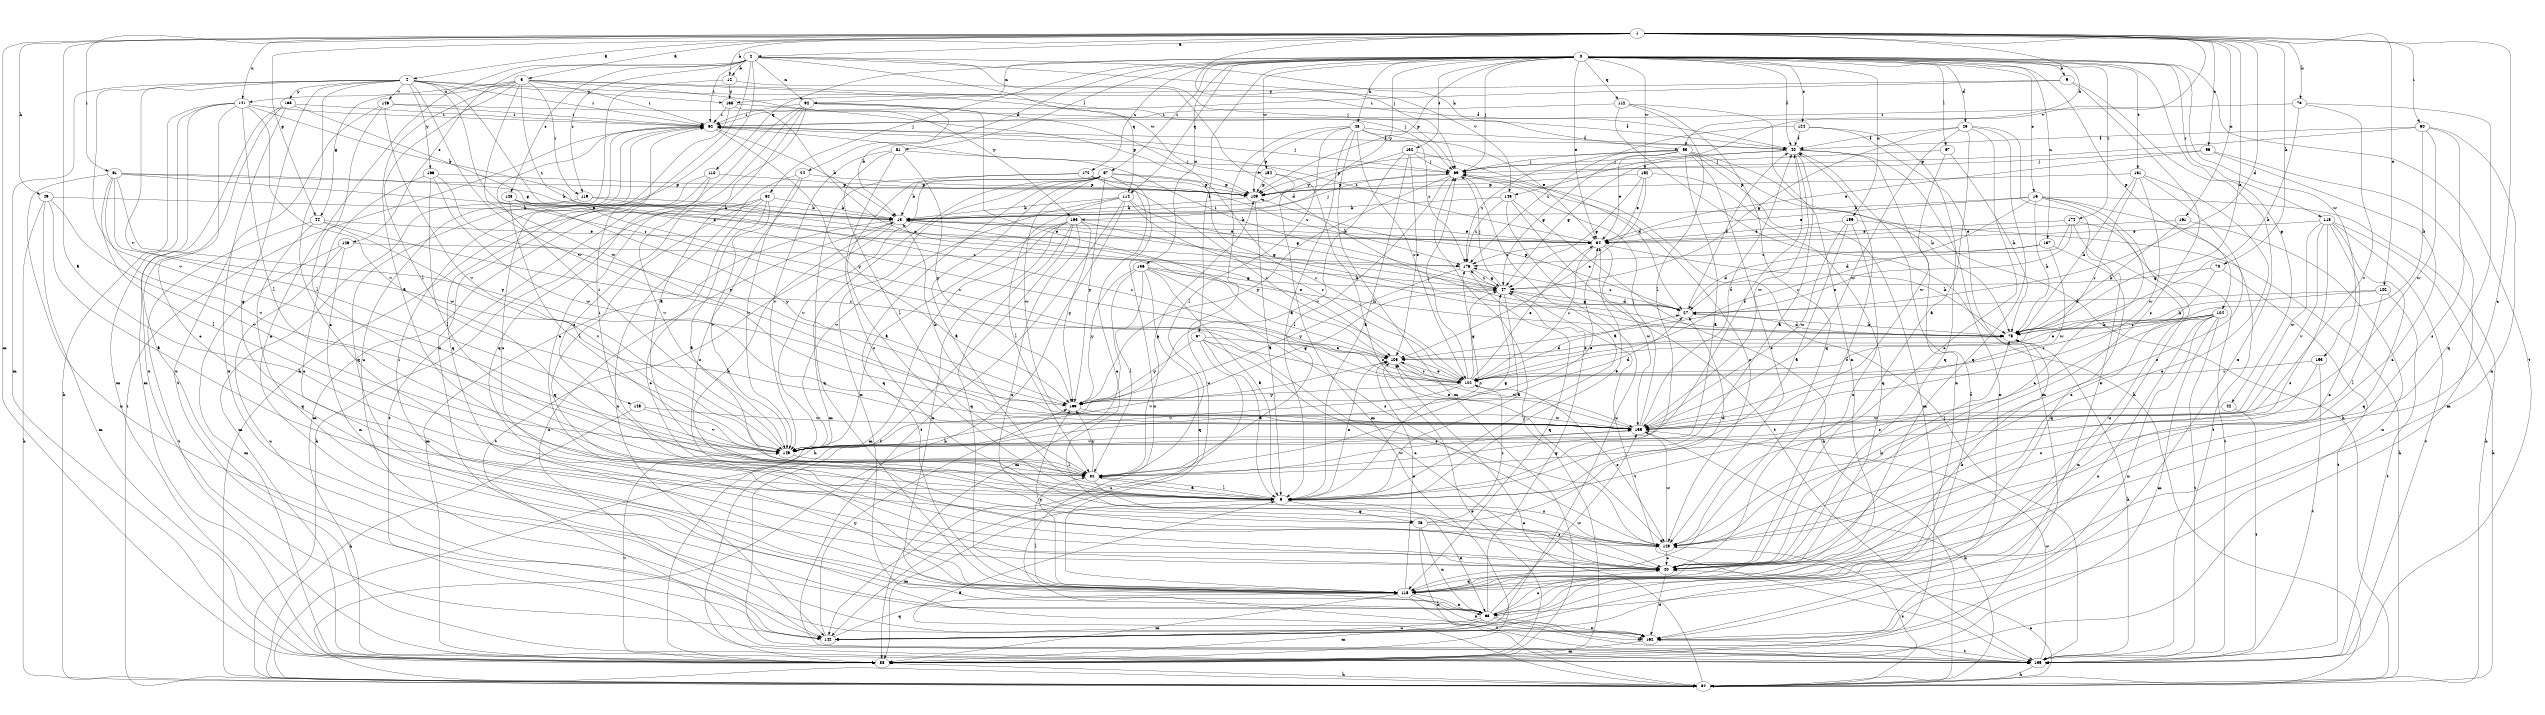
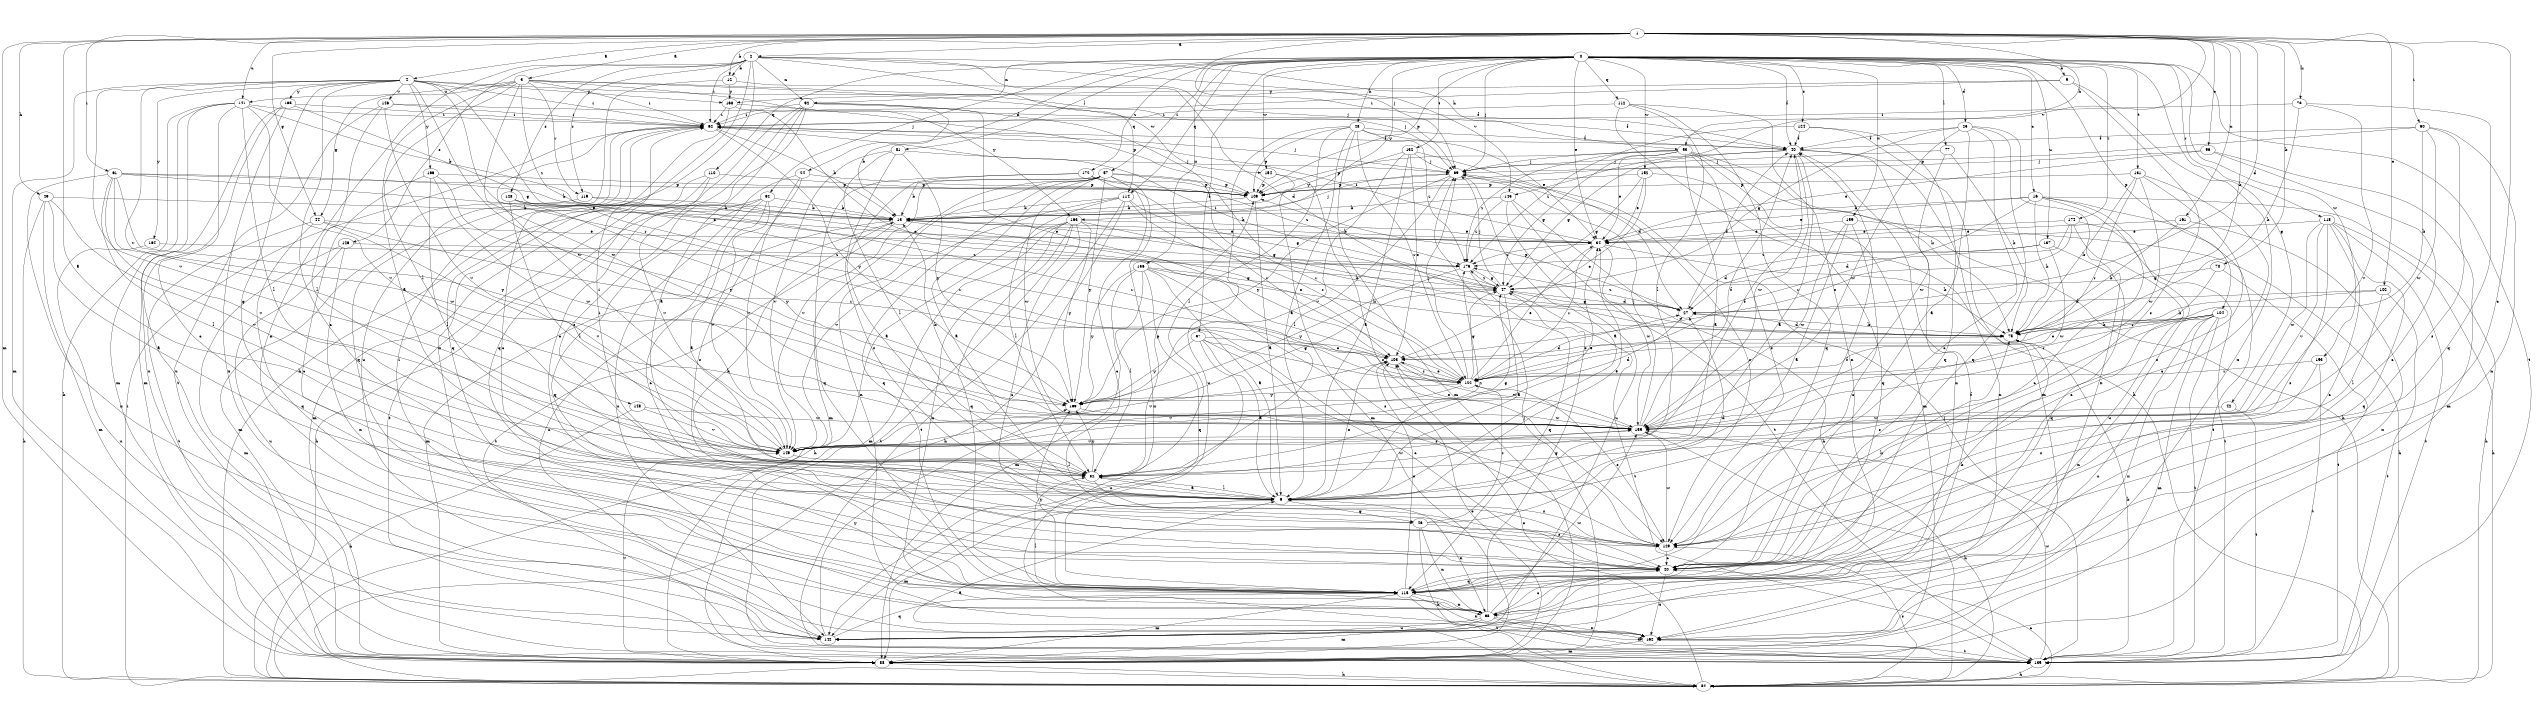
node "67": label "67" -> "77"
node "164": added
